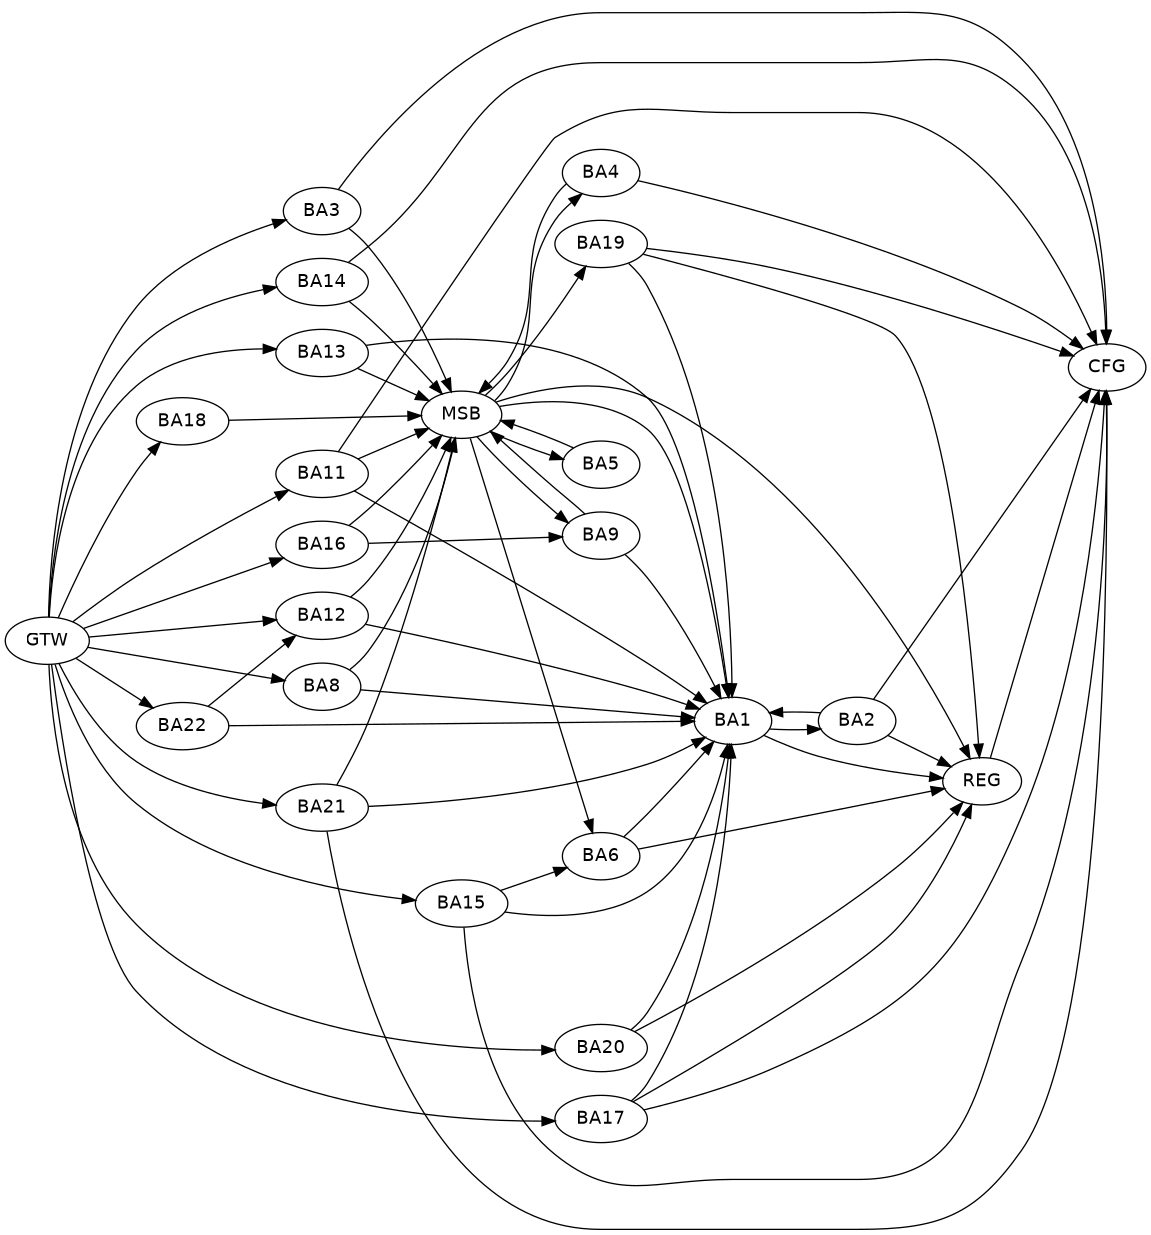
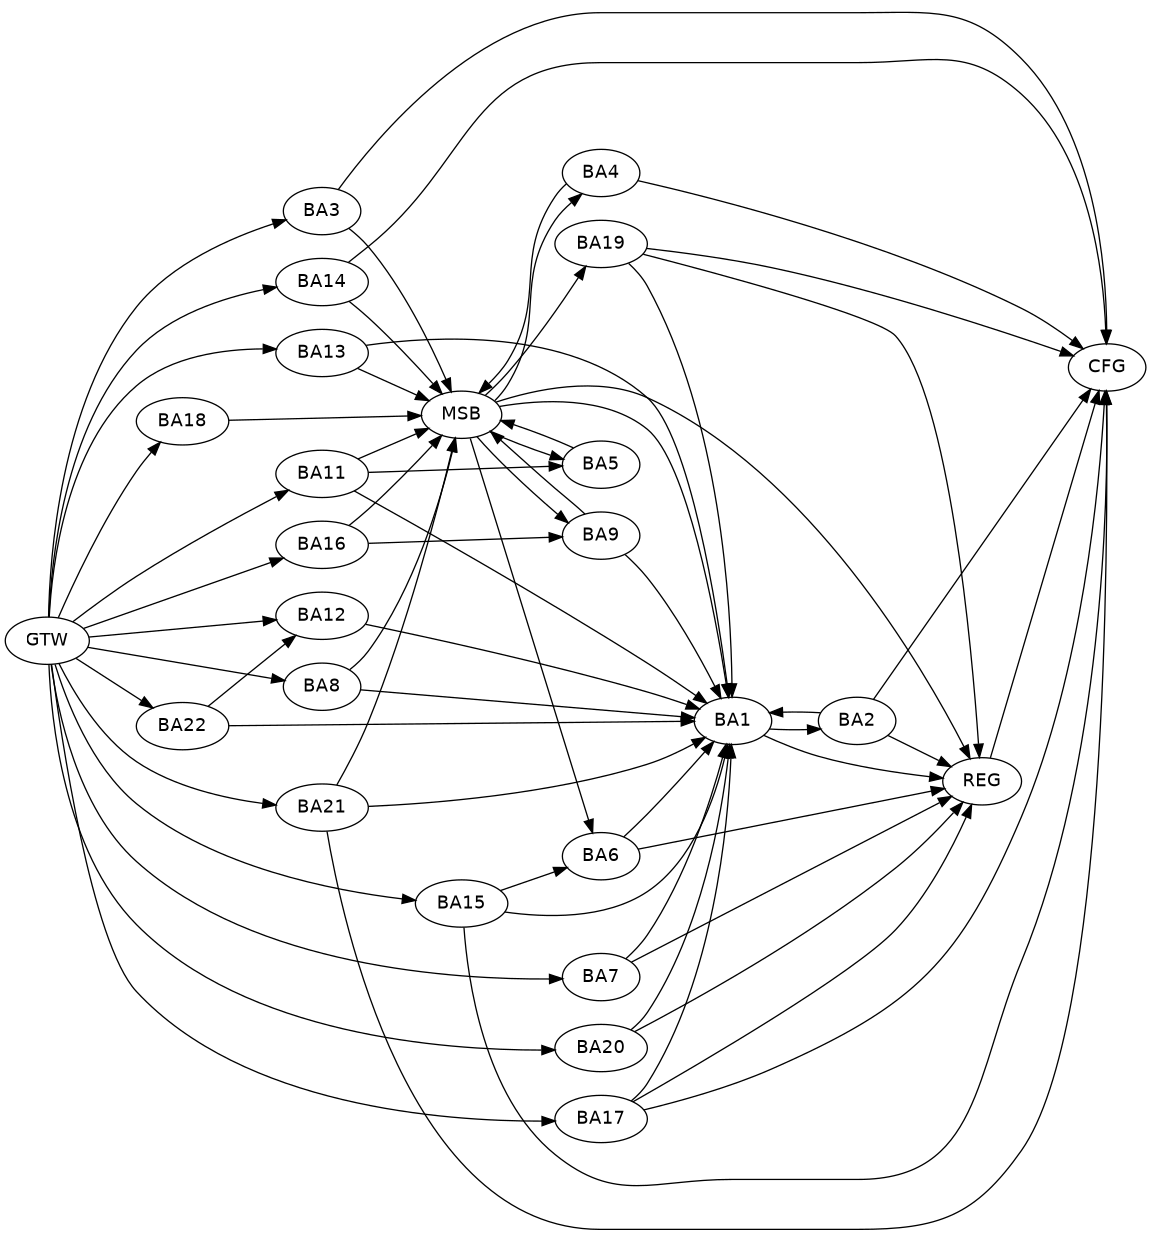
edge "BA11" -> "CFG": now "BA11" -> "BA5"
edge "BA12" -> "MSB": removed
node "BA7": added
